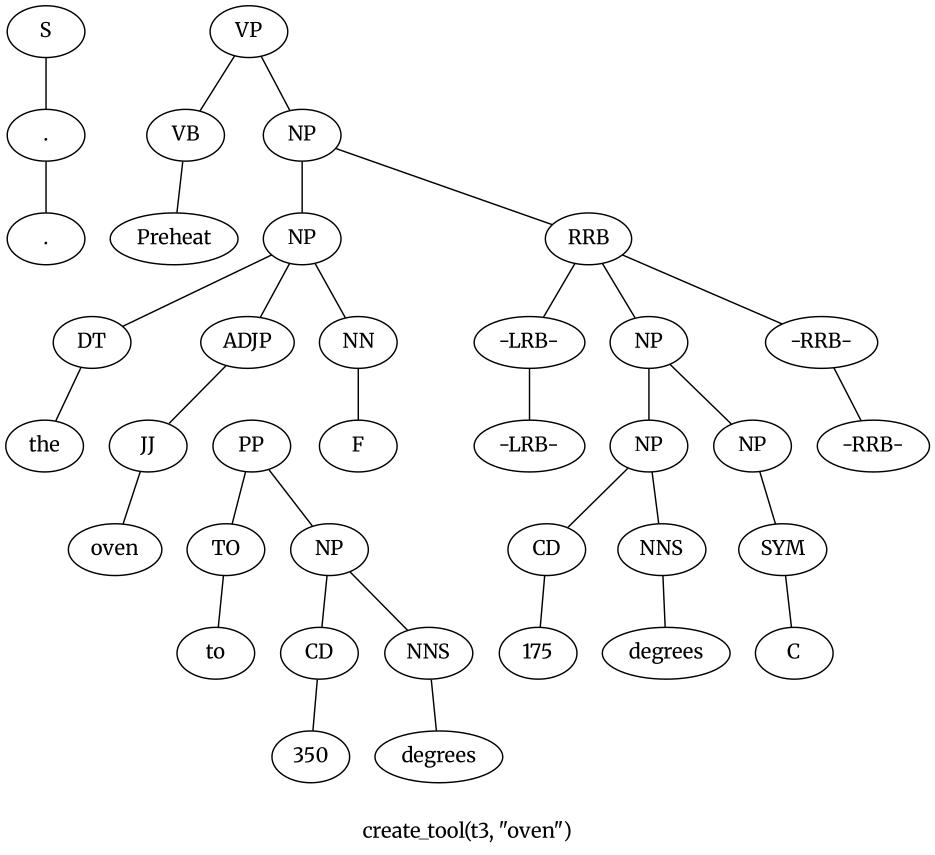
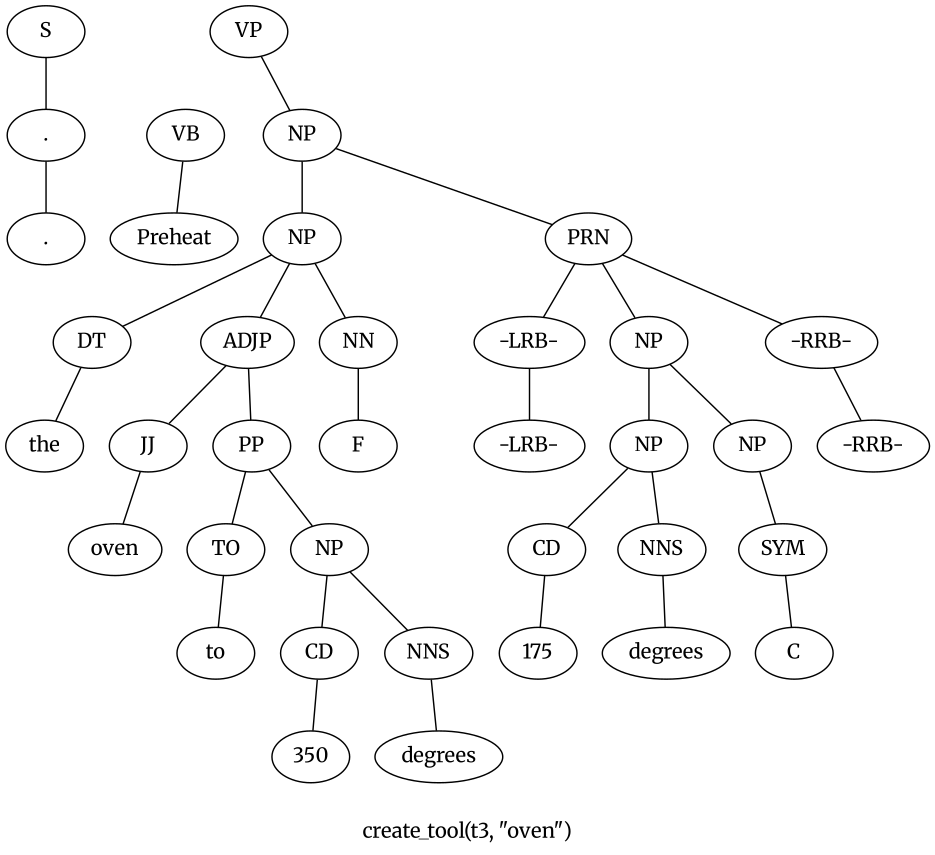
edge "VP" -- "VB": removed
node "RRB": label "RRB" -> "PRN"
edge "ADJP" -- "PP": added
